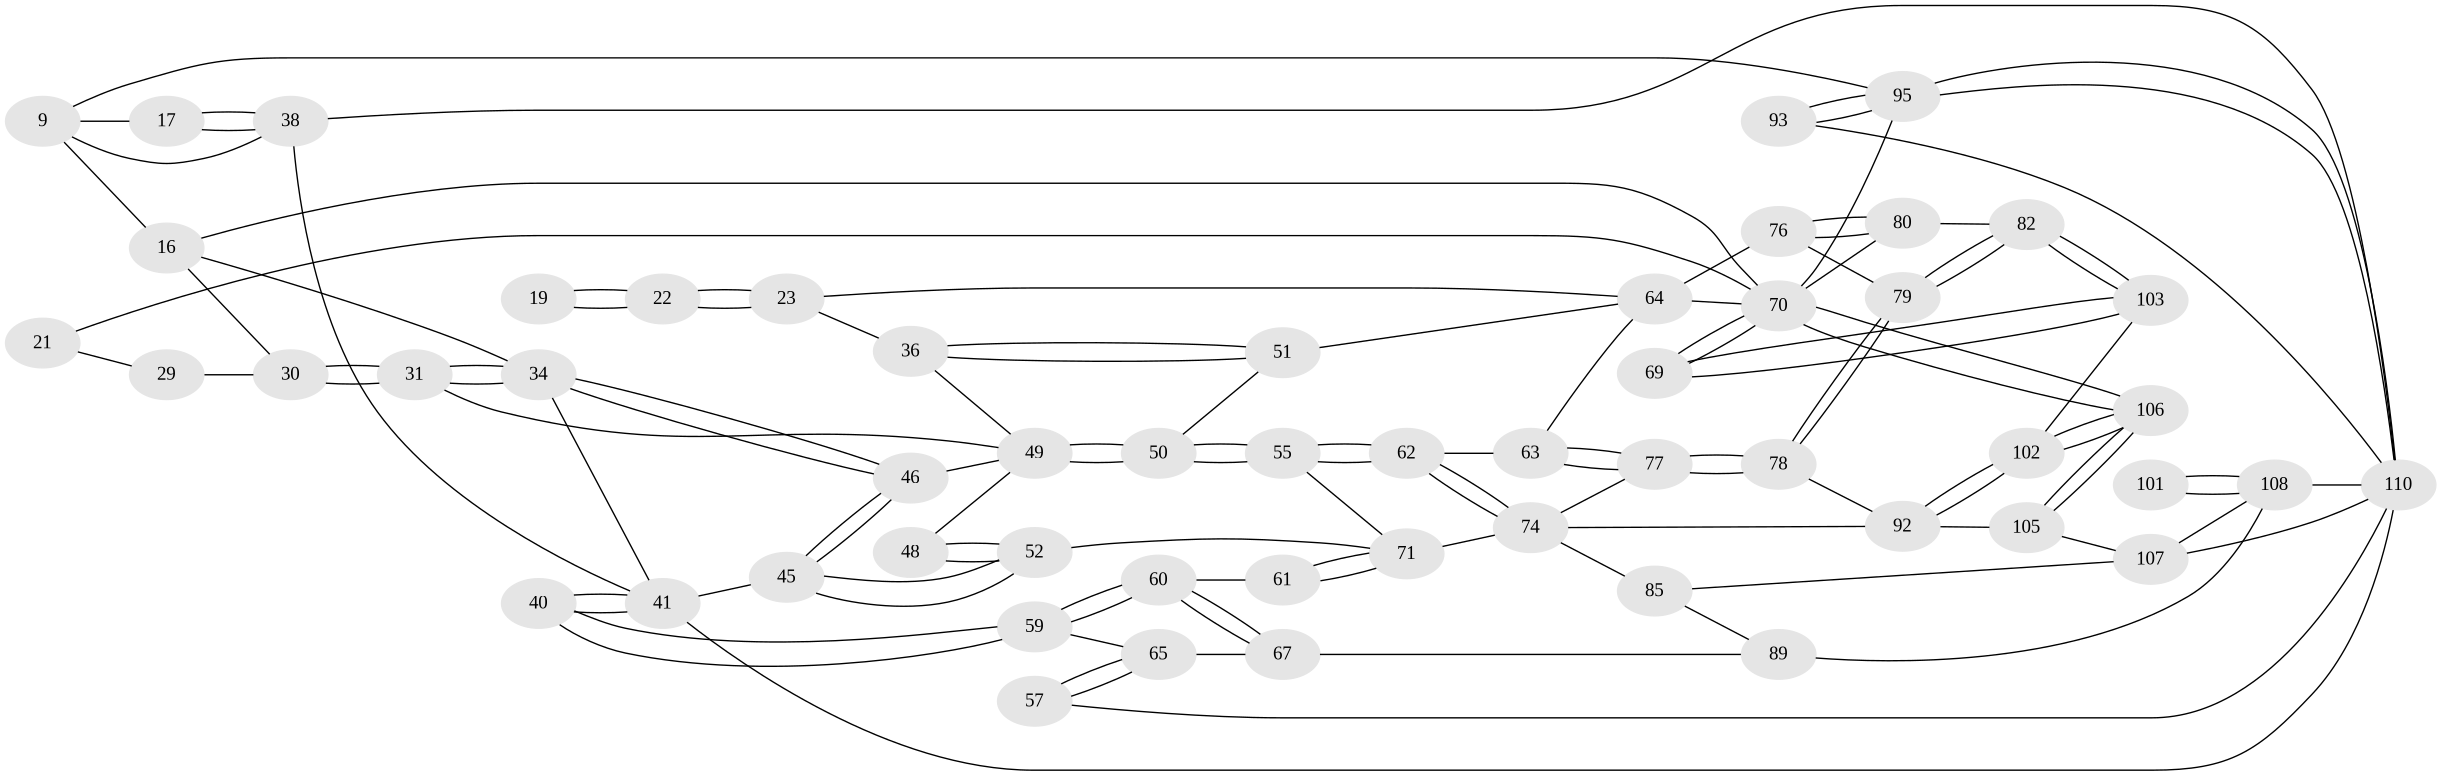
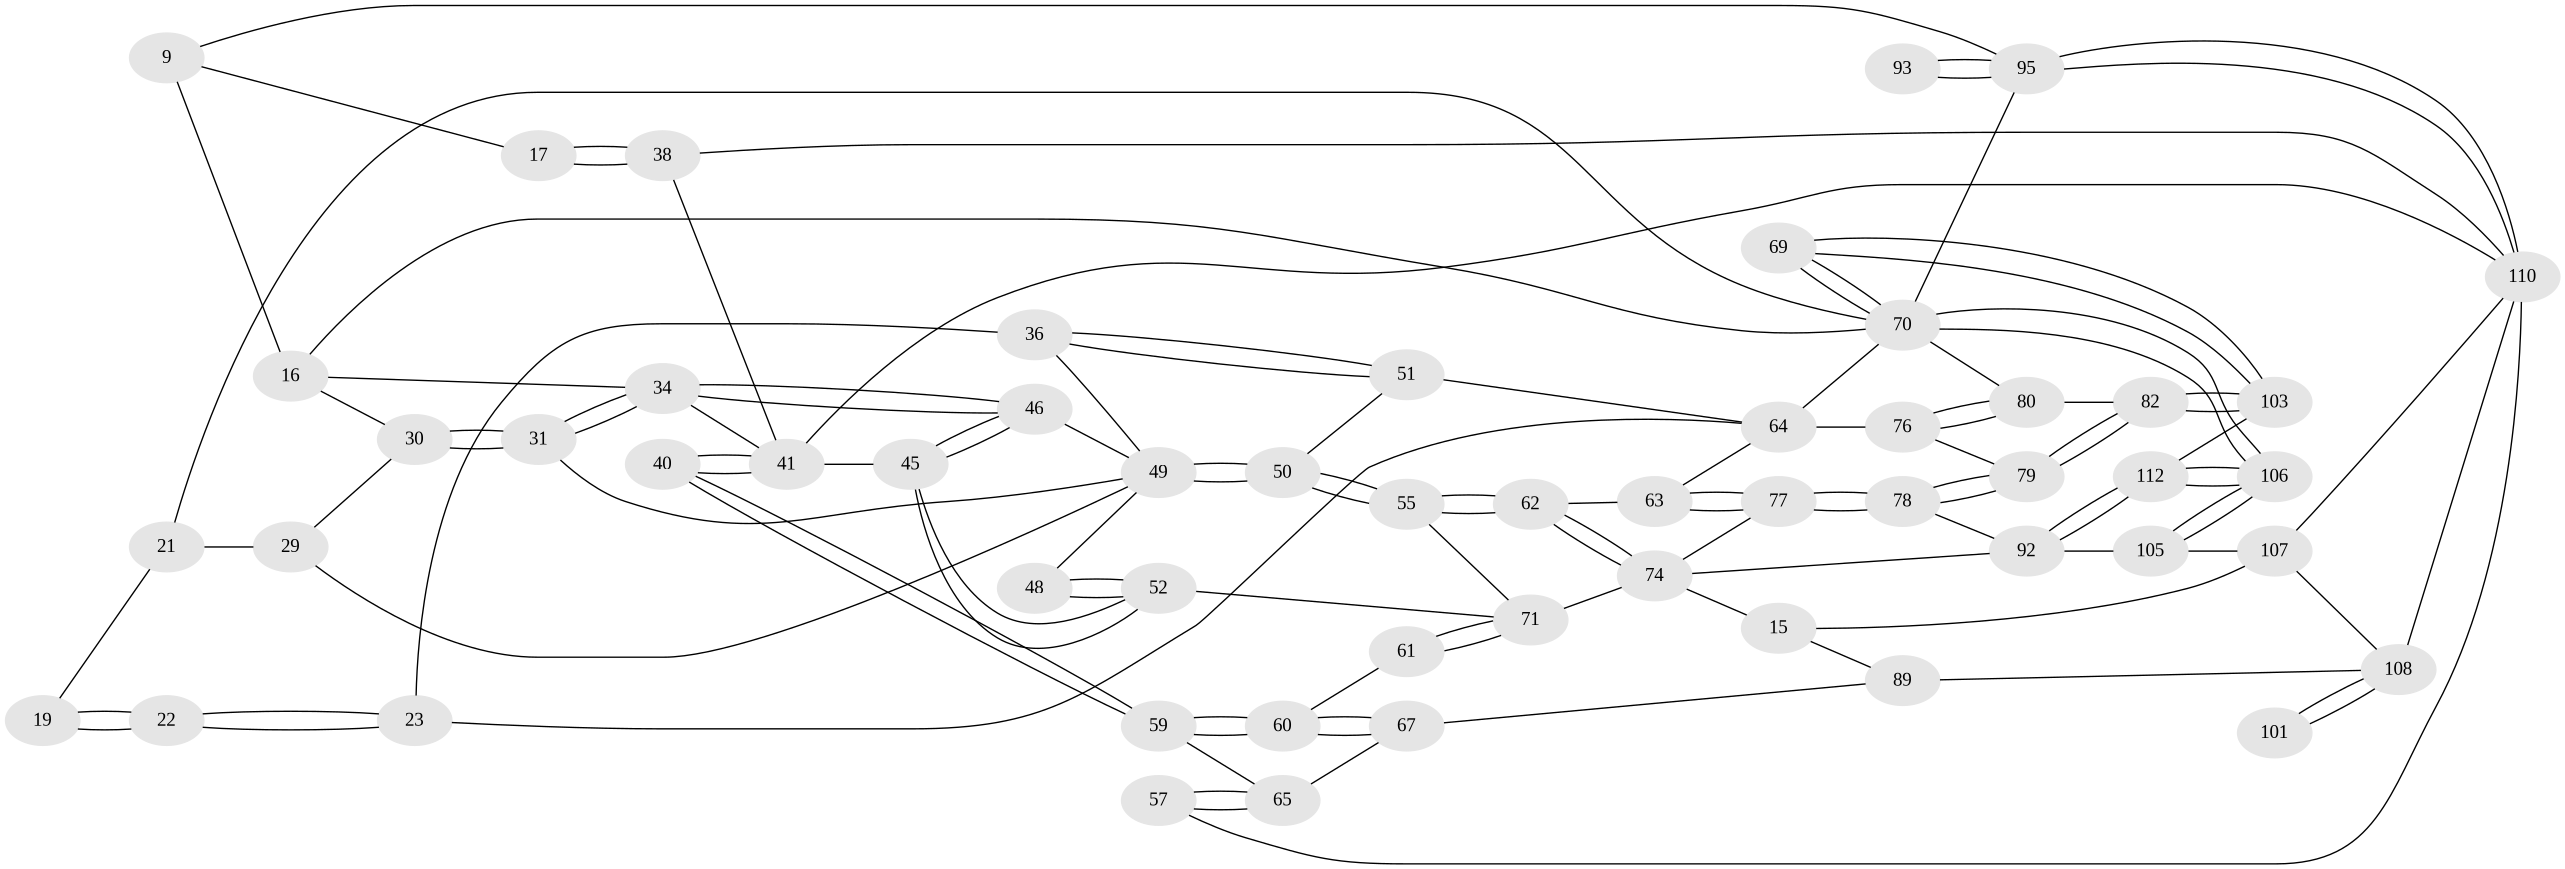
edge "9" -- "38": removed
edge "93" -- "110": removed
node "102": label "102" -> "112"
node "85": label "85" -> "15"
edge "21" -- "19": added
edge "49" -- "29": added
